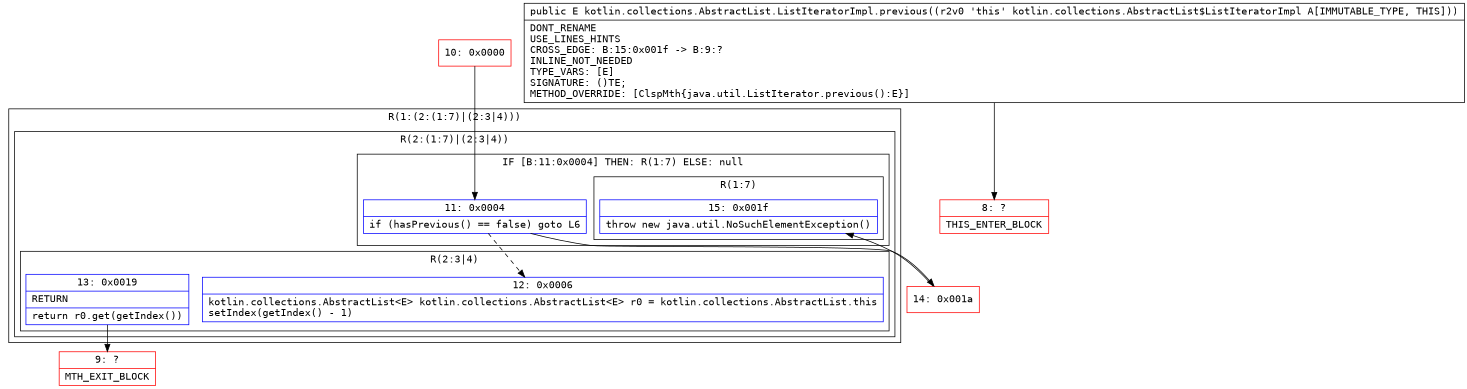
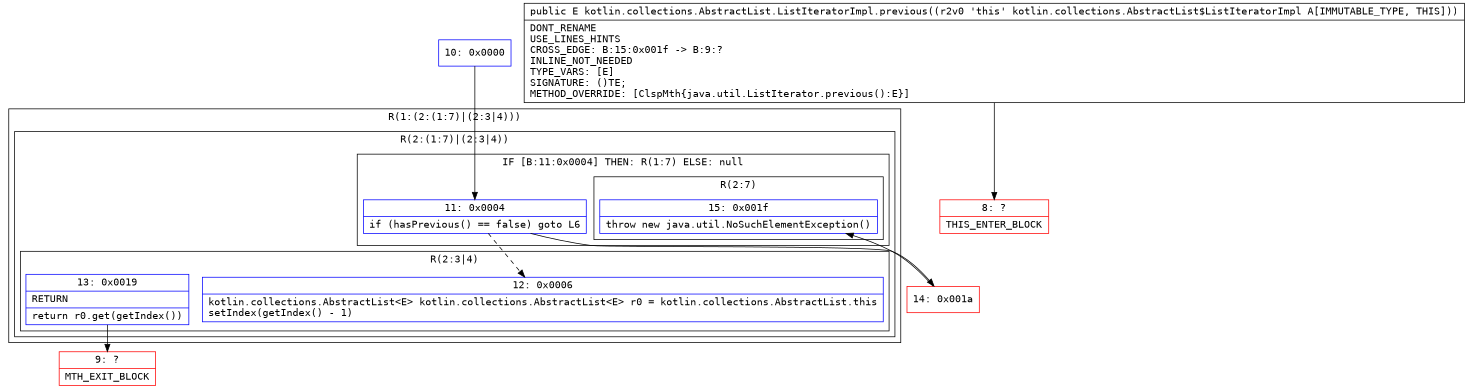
node "10: 0x0000": color red -> blue
cluster "R(1:7)": label "R(1:7)" -> "R(2:7)"
